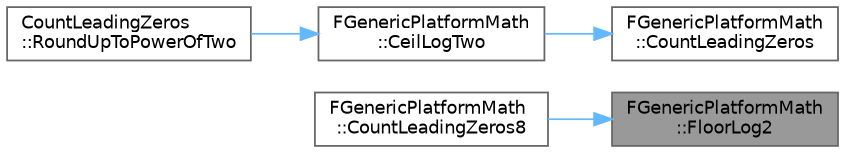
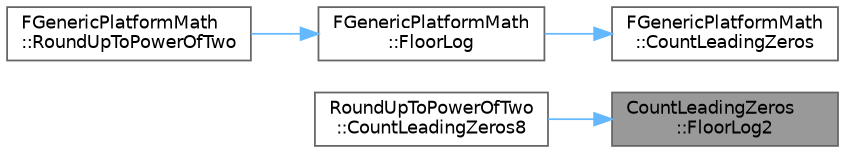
node "CountLeadingZeros ::RoundUpToPowerOfTwo": label "CountLeadingZeros ::RoundUpToPowerOfTwo" -> "FGenericPlatformMath ::RoundUpToPowerOfTwo"
node "FGenericPlatformMath ::CeilLogTwo": label "FGenericPlatformMath ::CeilLogTwo" -> "FGenericPlatformMath ::FloorLog"
node "FGenericPlatformMath ::CountLeadingZeros8": label "FGenericPlatformMath ::CountLeadingZeros8" -> "RoundUpToPowerOfTwo ::CountLeadingZeros8"
node "FGenericPlatformMath ::FloorLog2": label "FGenericPlatformMath ::FloorLog2" -> "CountLeadingZeros ::FloorLog2"
